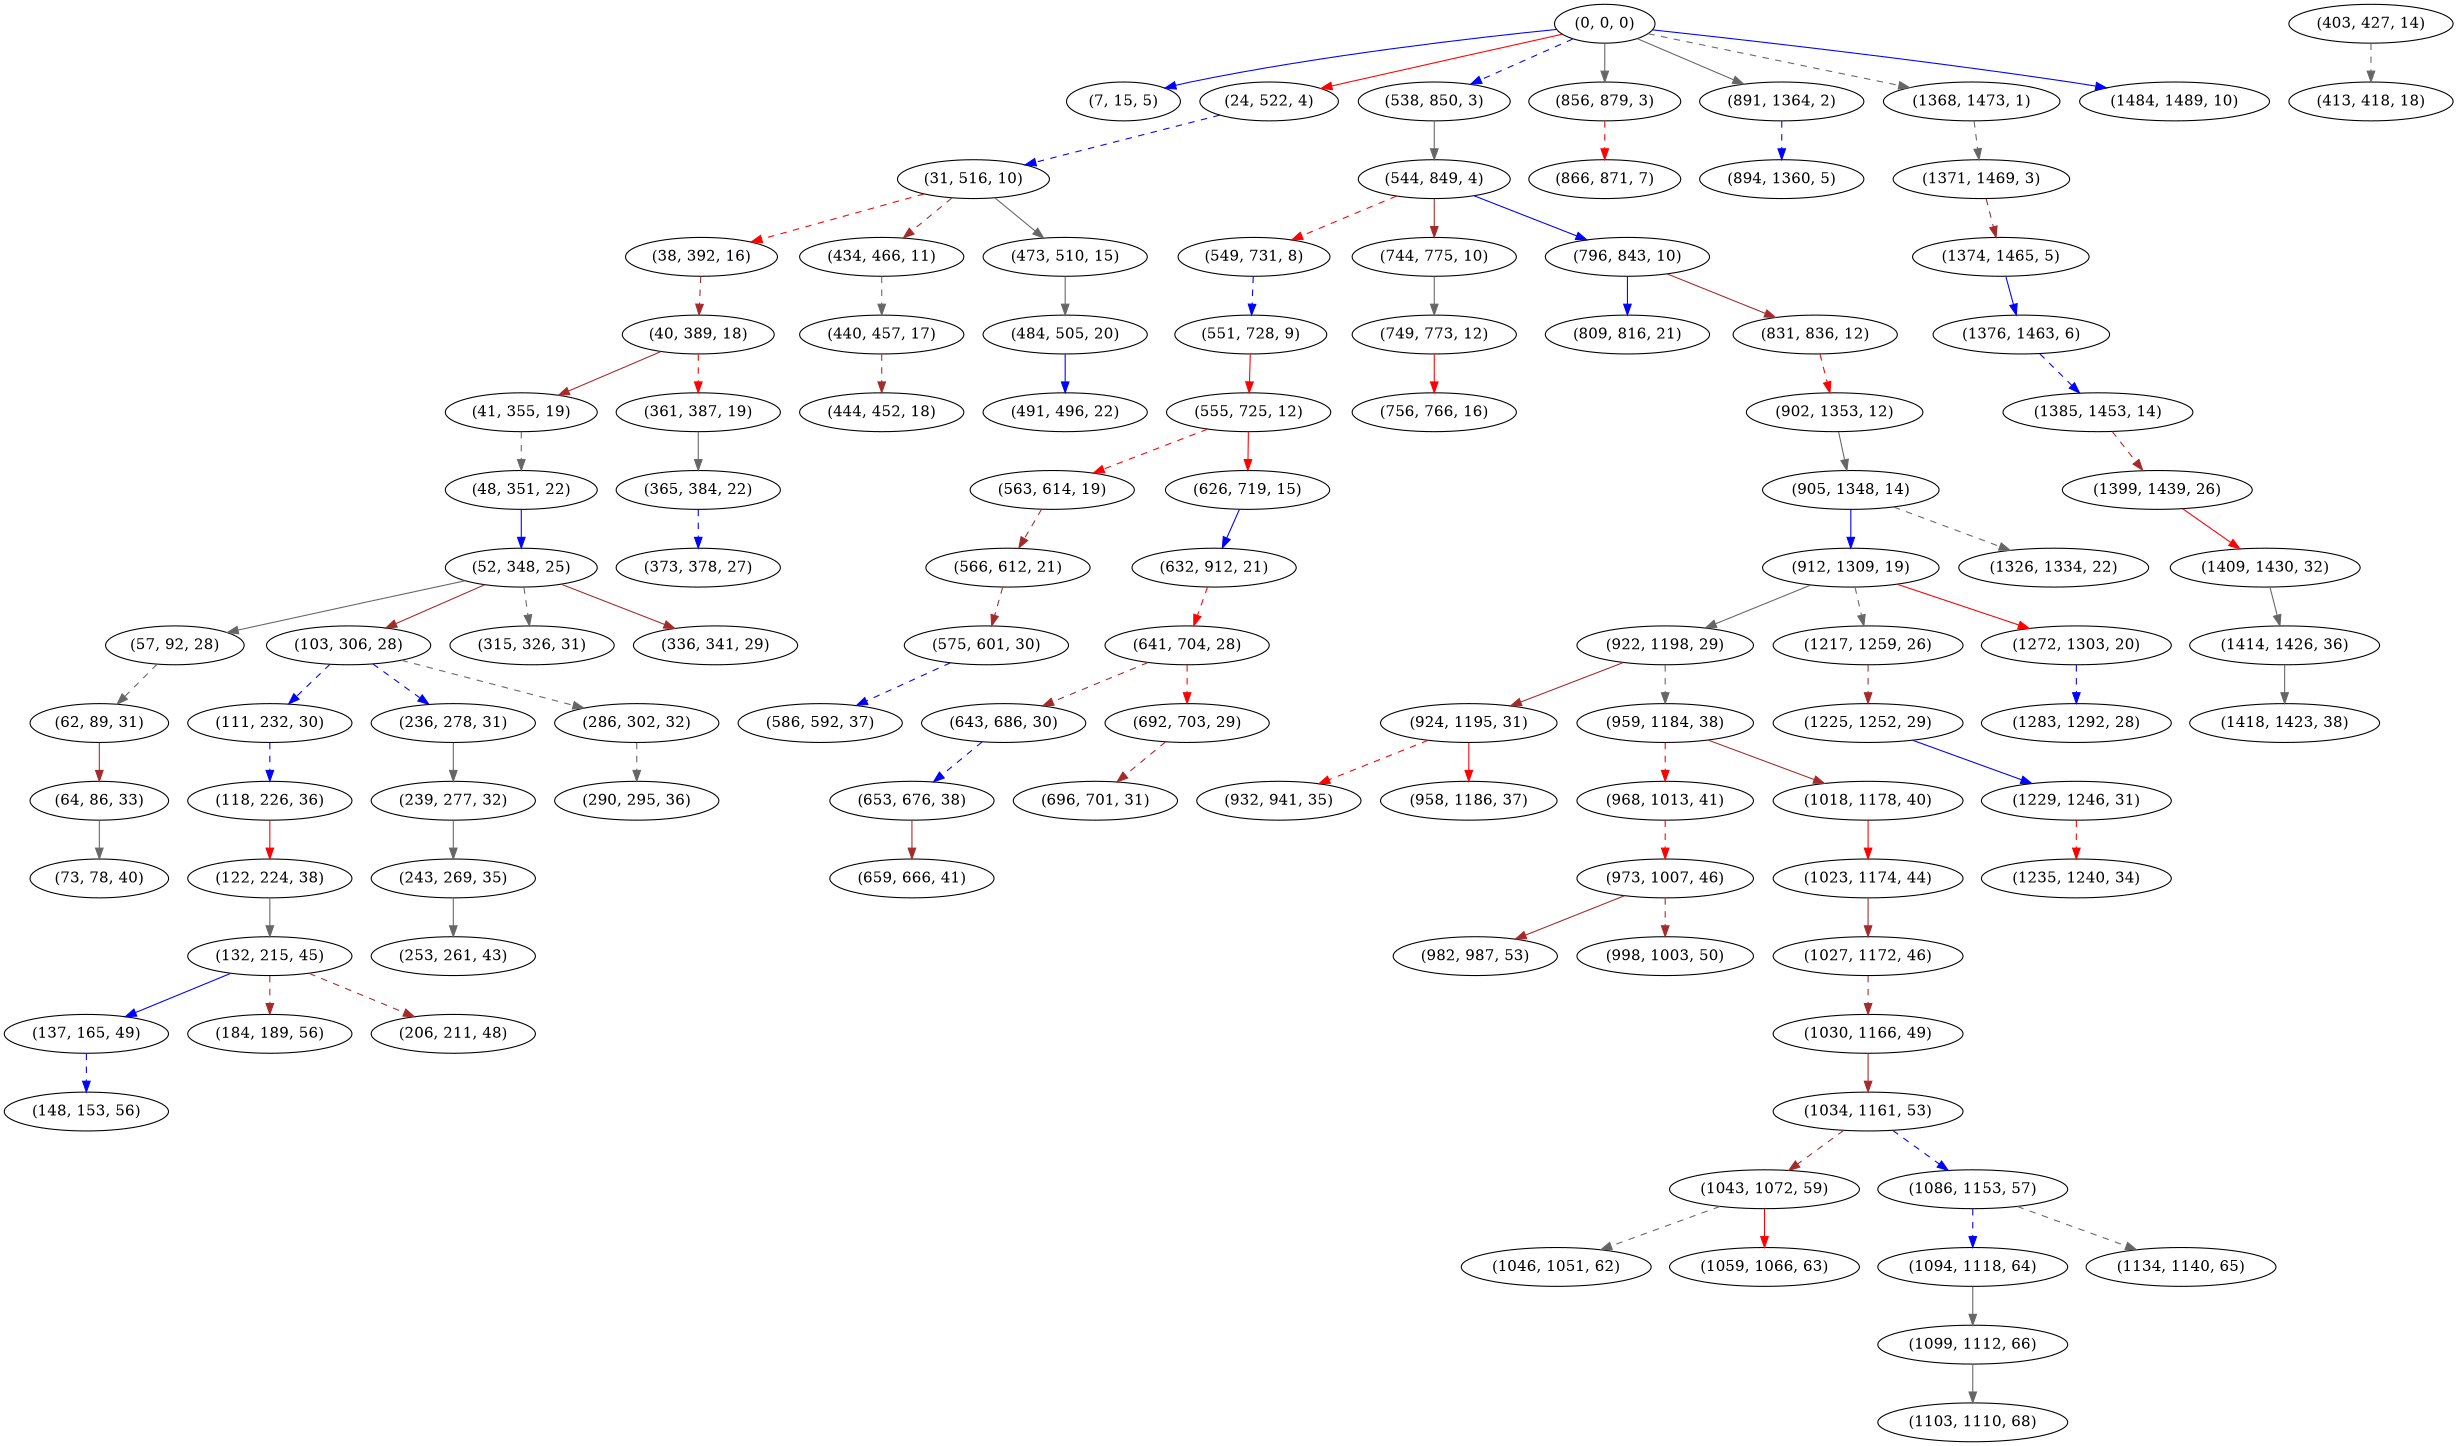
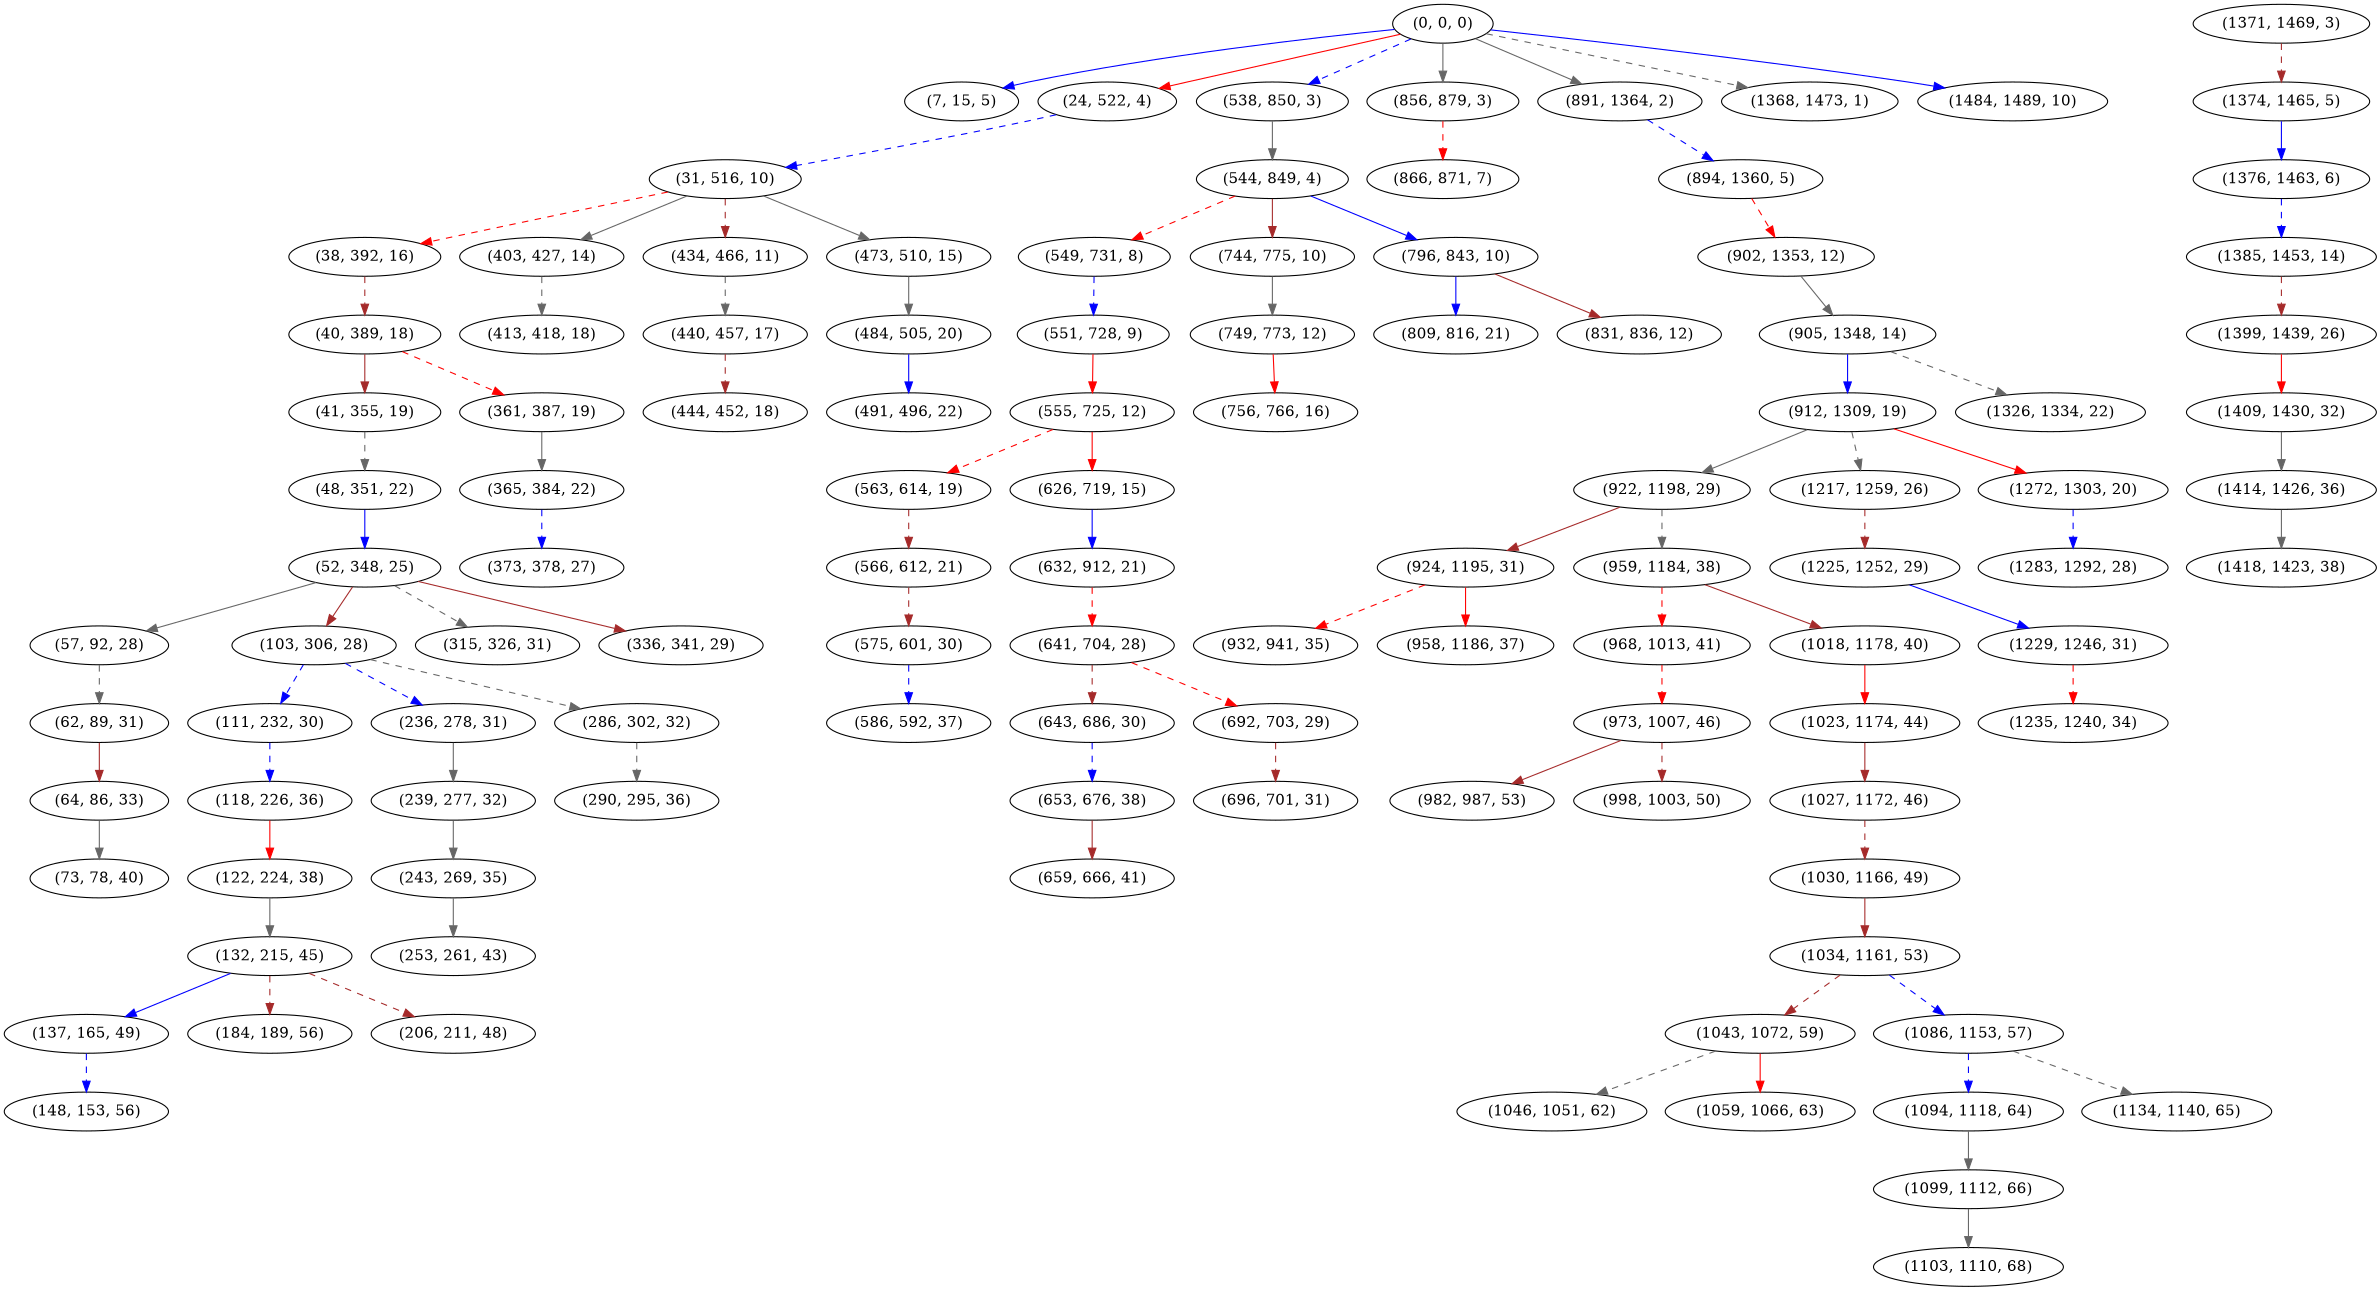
edge "(1368, 1473, 1)" -> "(1371, 1469, 3)": removed
edge "(31, 516, 10)" -> "(403, 427, 14)": added
edge "(831, 836, 12)" -> "(902, 1353, 12)": now "(894, 1360, 5)" -> "(902, 1353, 12)"
